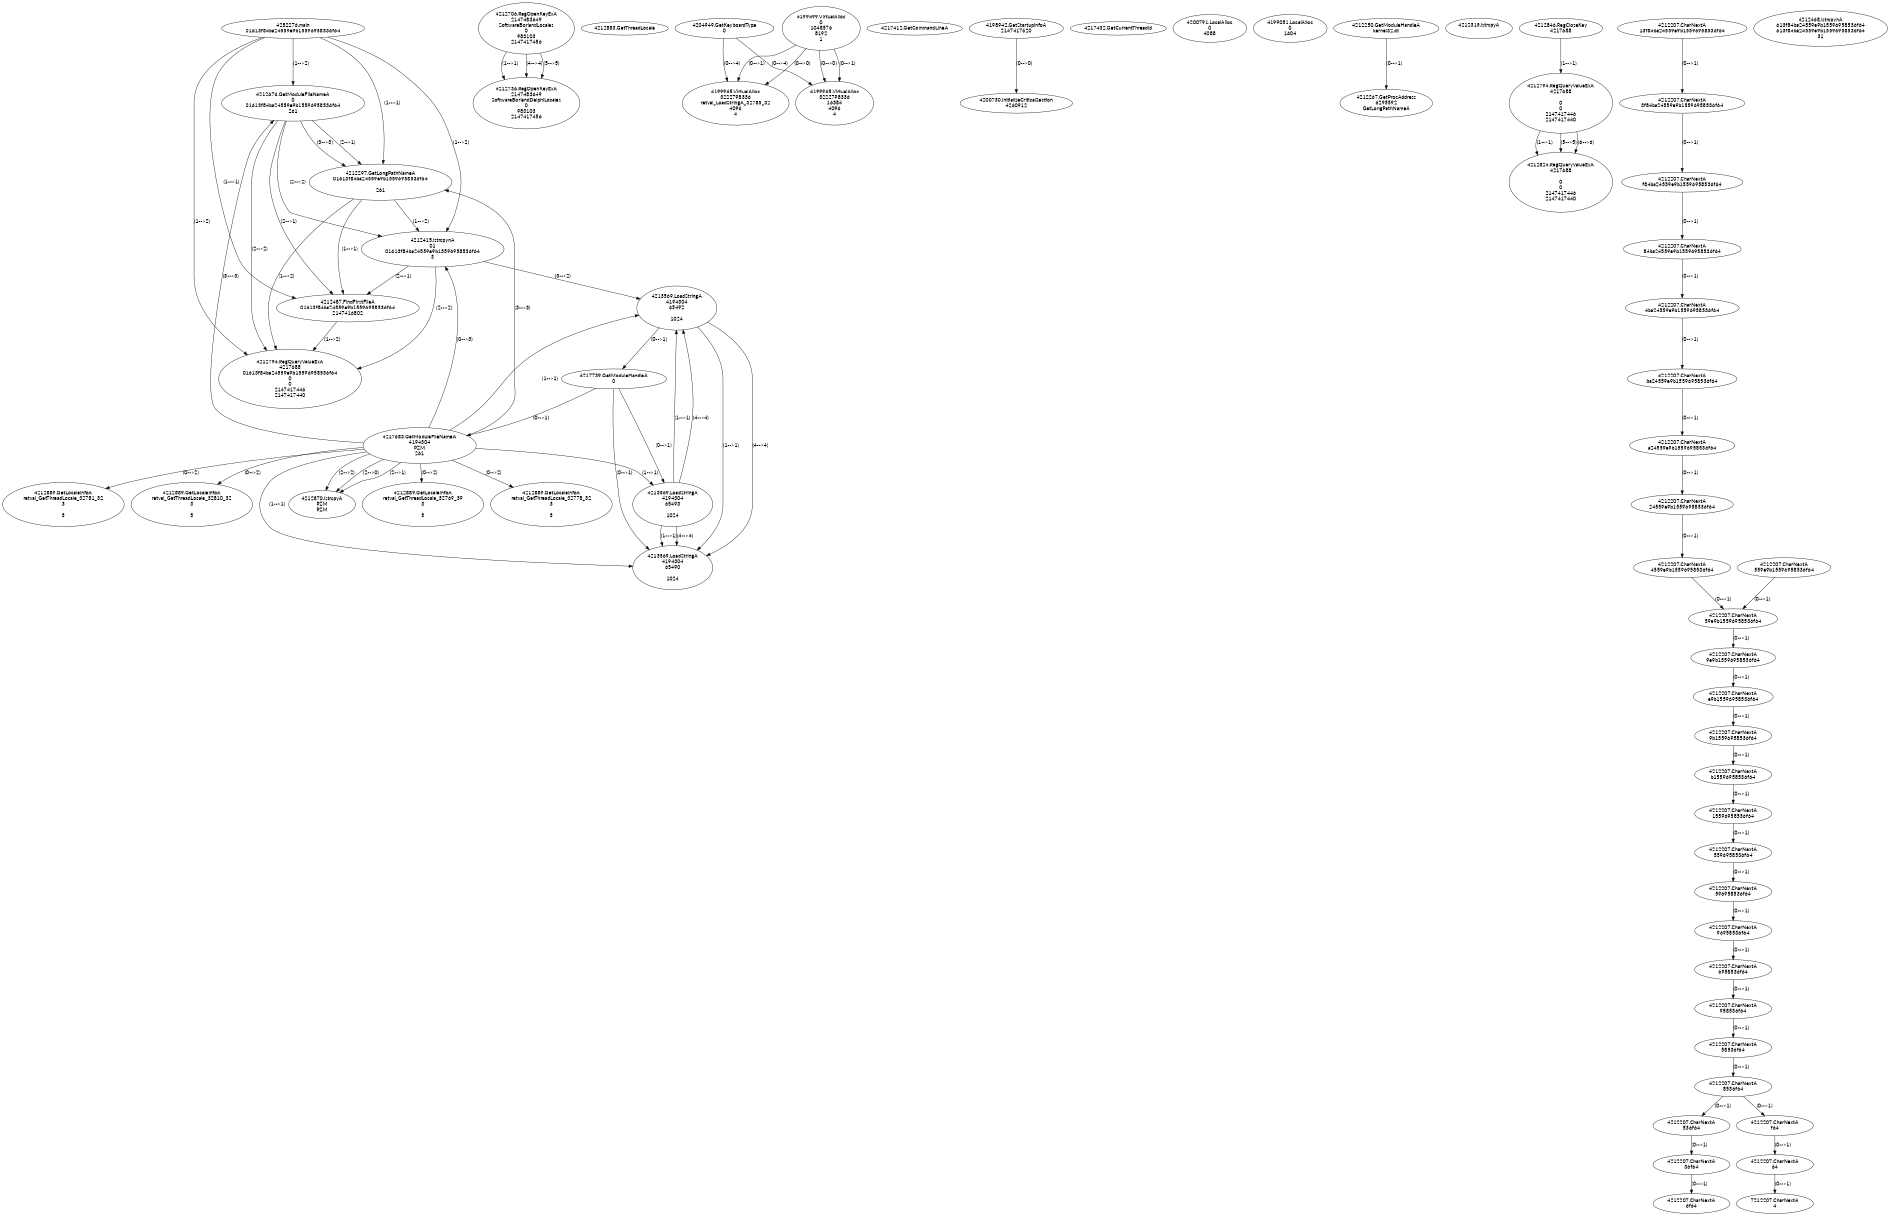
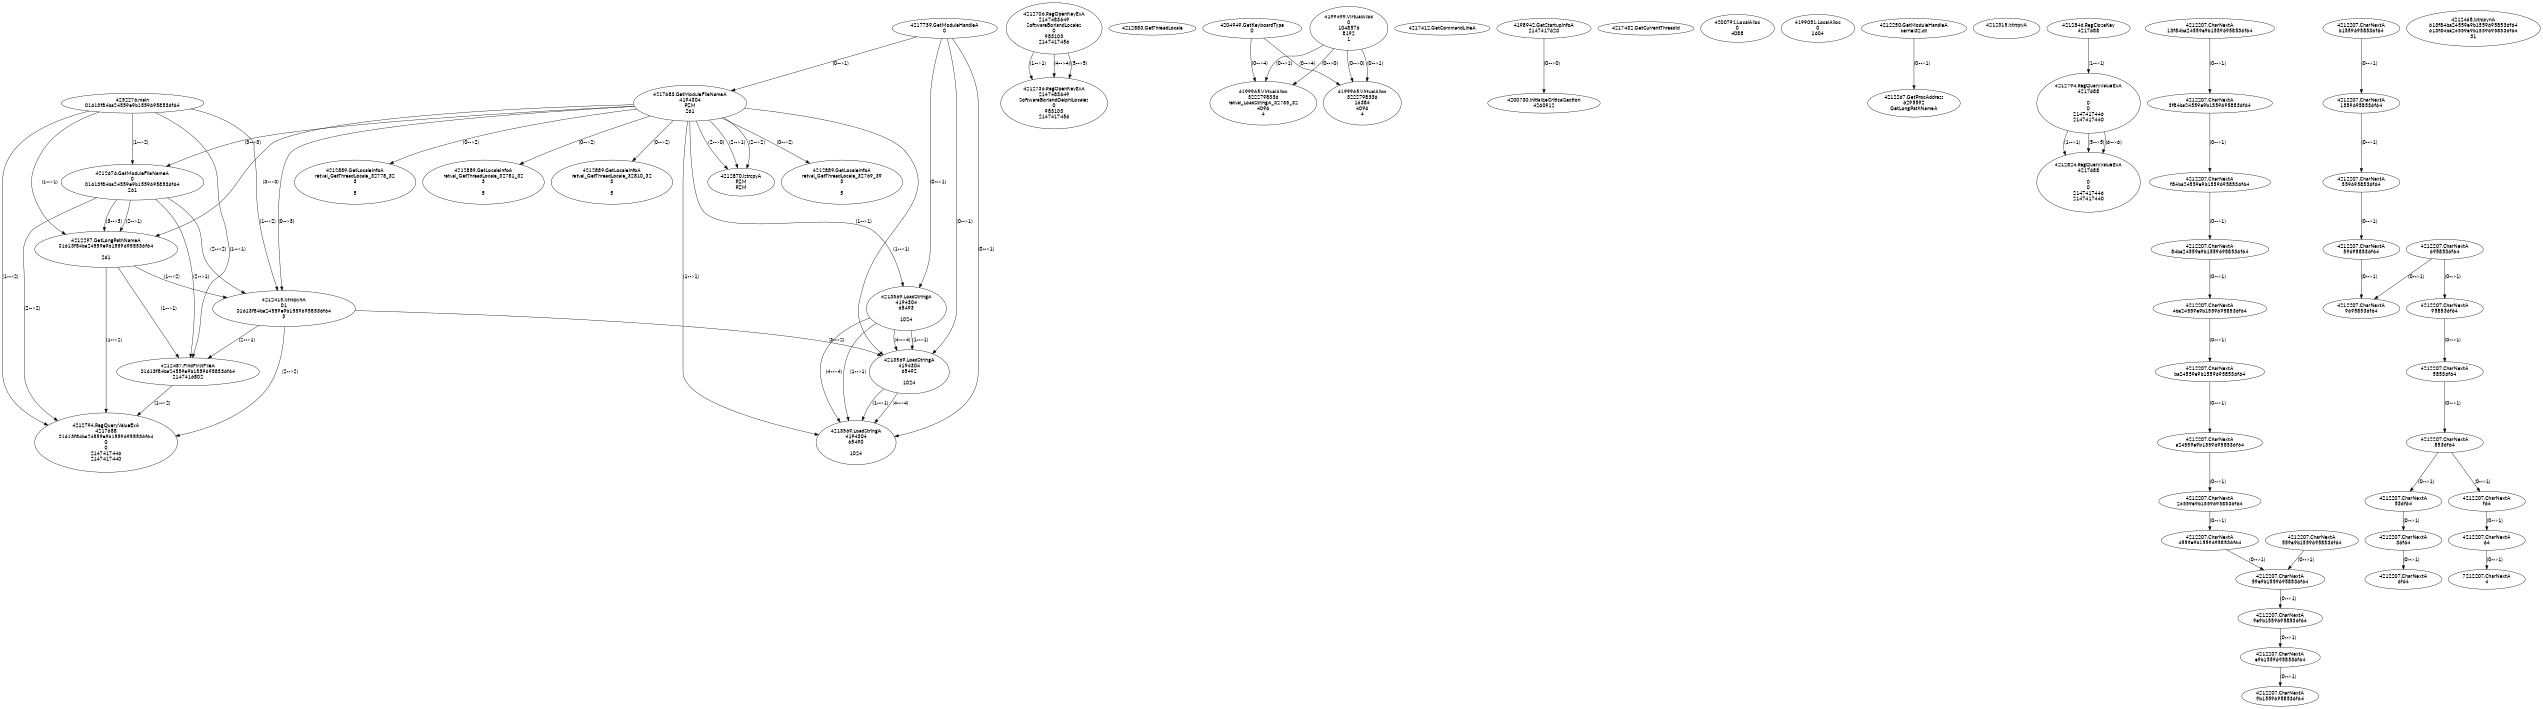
edge "4213569.LoadStringA 4194304 65492 1024" -> "4217739.GetModuleHandleA 0": reversed
edge "4212207.CharNextA 9b15596958536f64" -> "4212207.CharNextA b15596958536f64": removed, label "(0-->1)"
edge "4212207.CharNextA 96958536f64" -> "4212207.CharNextA 6958536f64": reversed
